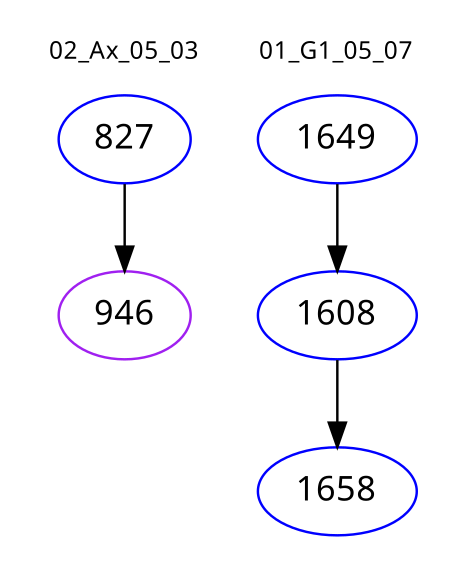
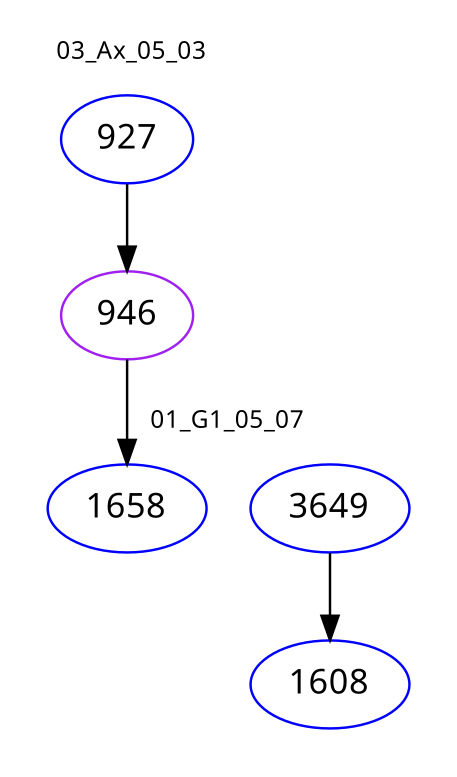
cluster "02_Ax_05_03": label "02_Ax_05_03" -> "03_Ax_05_03"
node "827": label "827" -> "927"
node "1649": label "1649" -> "3649"
edge "1608" -> "1658": now "946" -> "1658"
